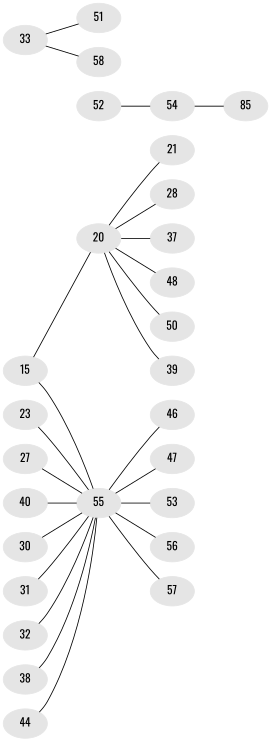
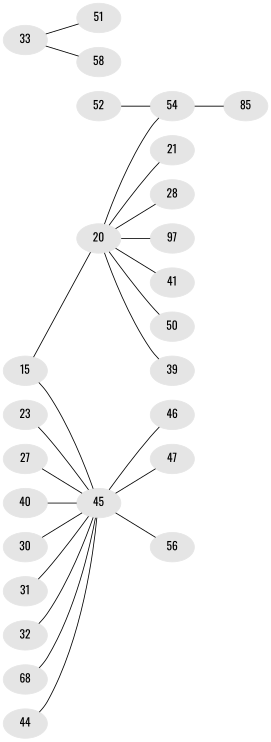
edge "54" -- "20": added
node "37": label "37" -> "97"
node "48": label "48" -> "41"
node "55": label "55" -> "45"
node "53": removed
node "57": removed
node "38": label "38" -> "68"
